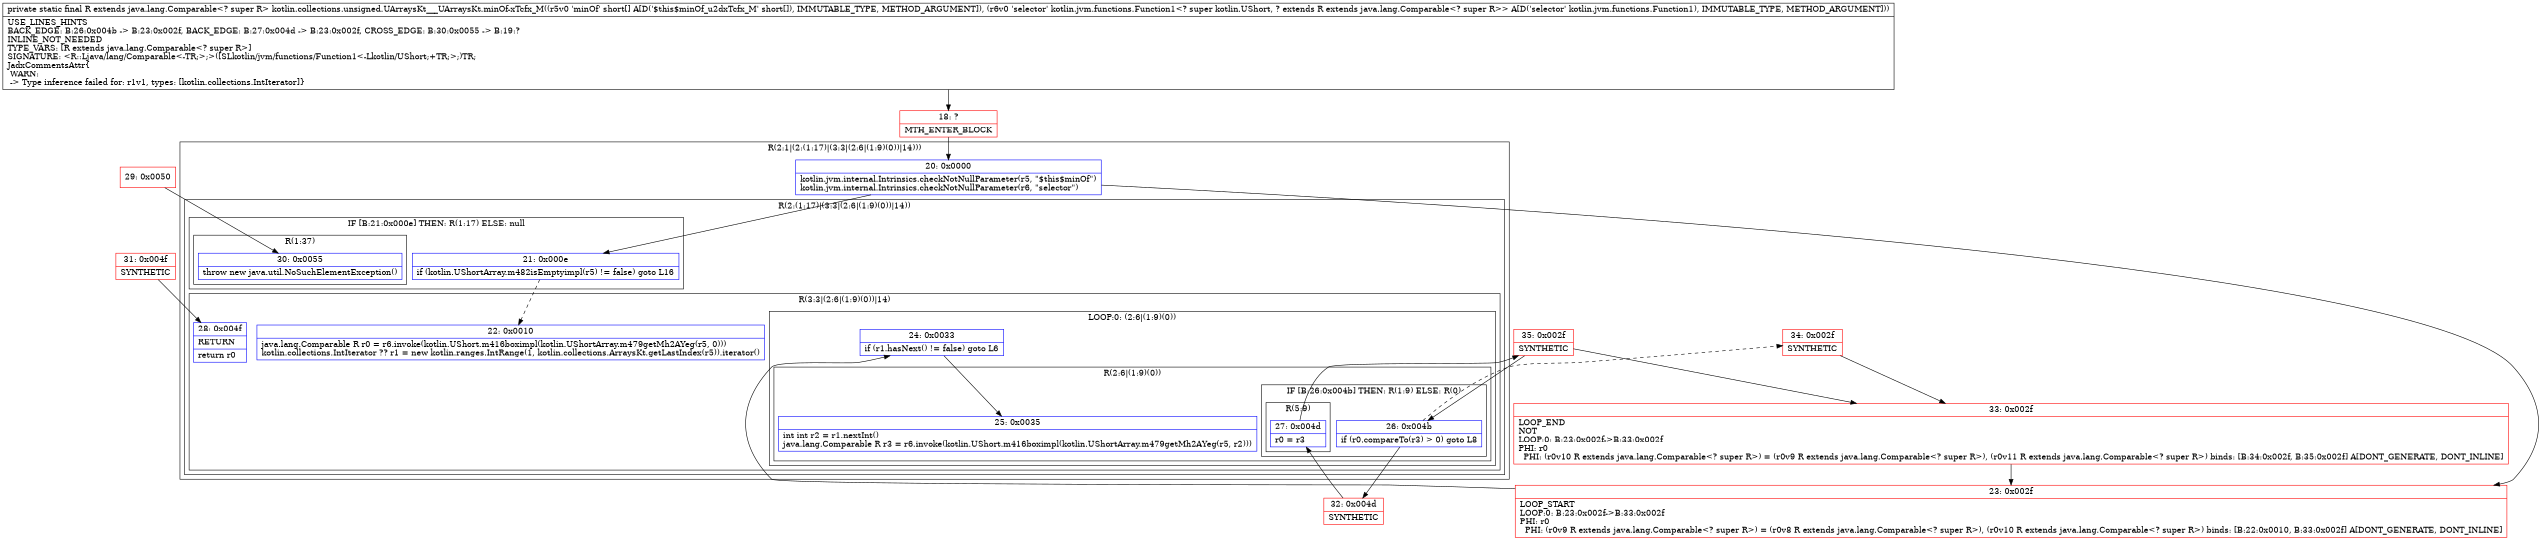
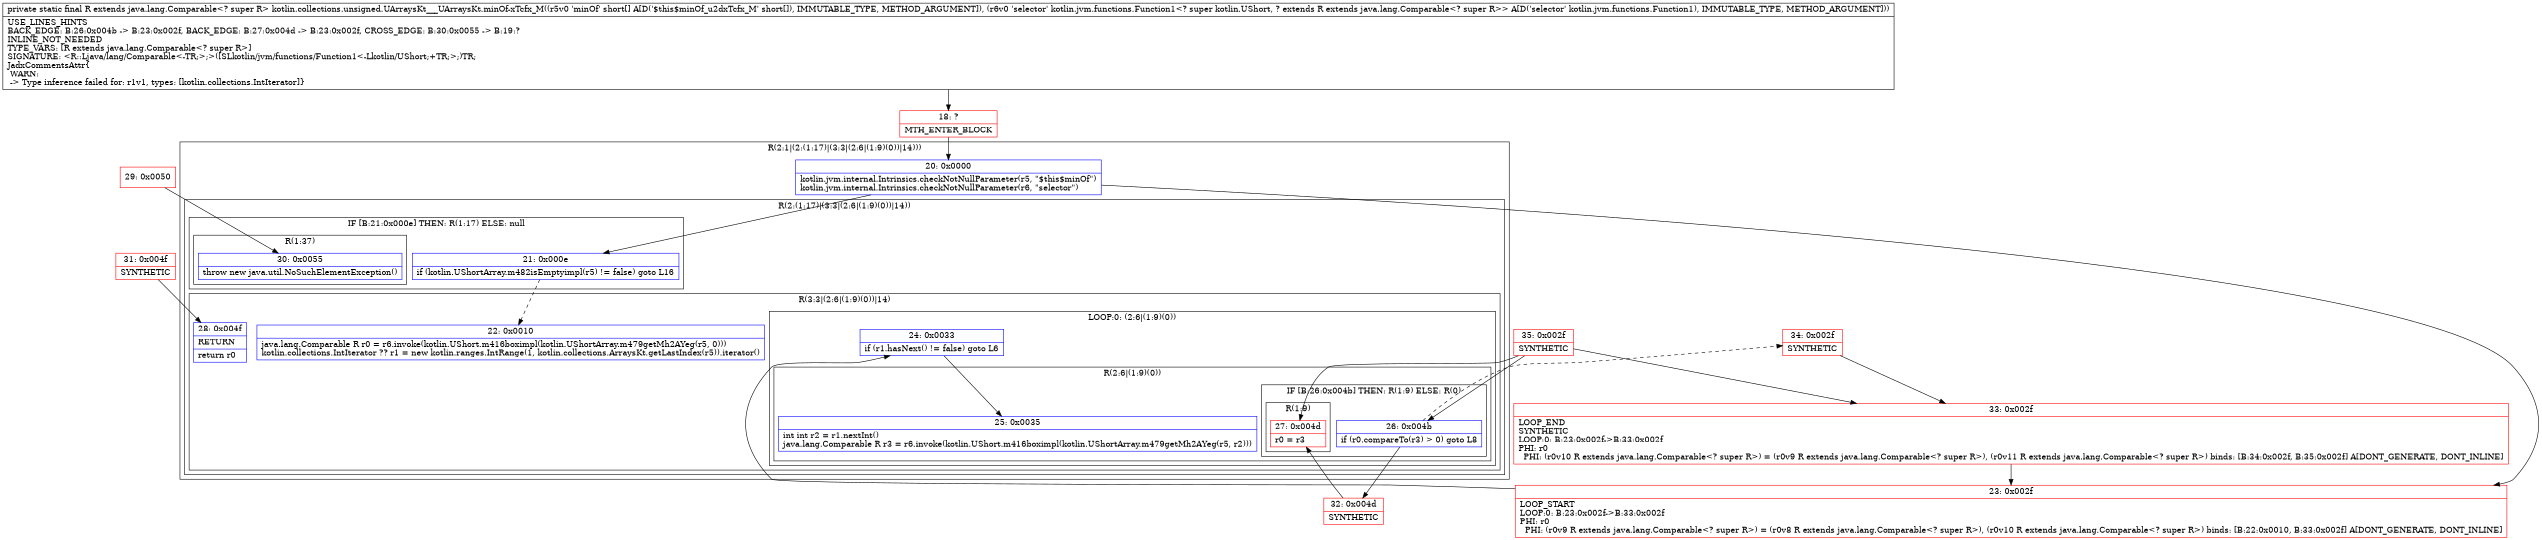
edge "27: 0x004d" -> "35: 0x002f": reversed
cluster "R(5:9)": label "R(5:9)" -> "R(1:9)"
node "33: 0x002f": text "NOT" -> "SYNTHETIC"
node "27: 0x004d": color blue -> red
